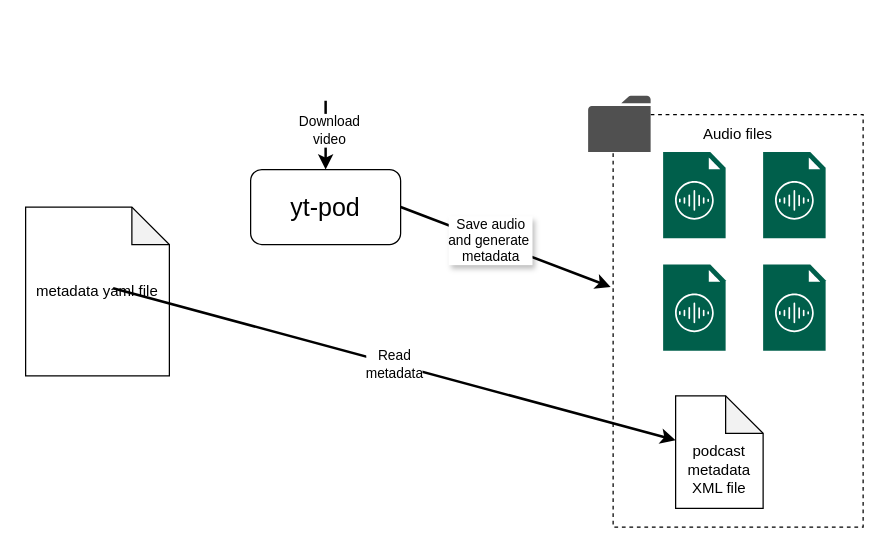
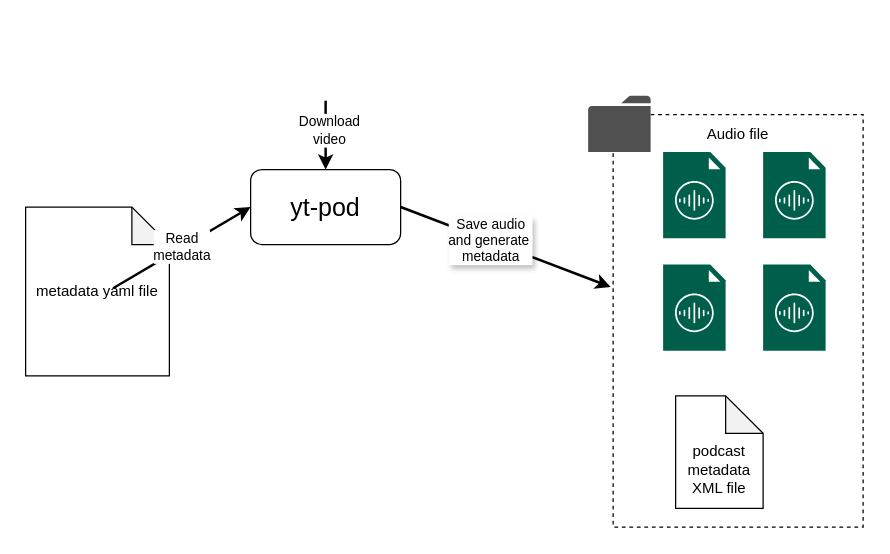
node "Audio files": label "Audio files" -> "Audio file"
edge "metadata yaml file" -> "podcast metadata XML file": now "metadata yaml file" -> "yt-pod"
